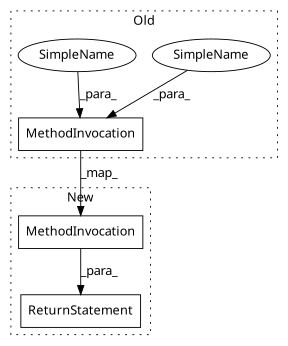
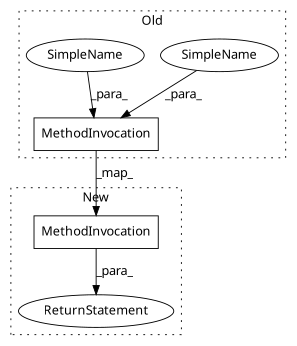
node "ReturnStatement": shape box -> ellipse
